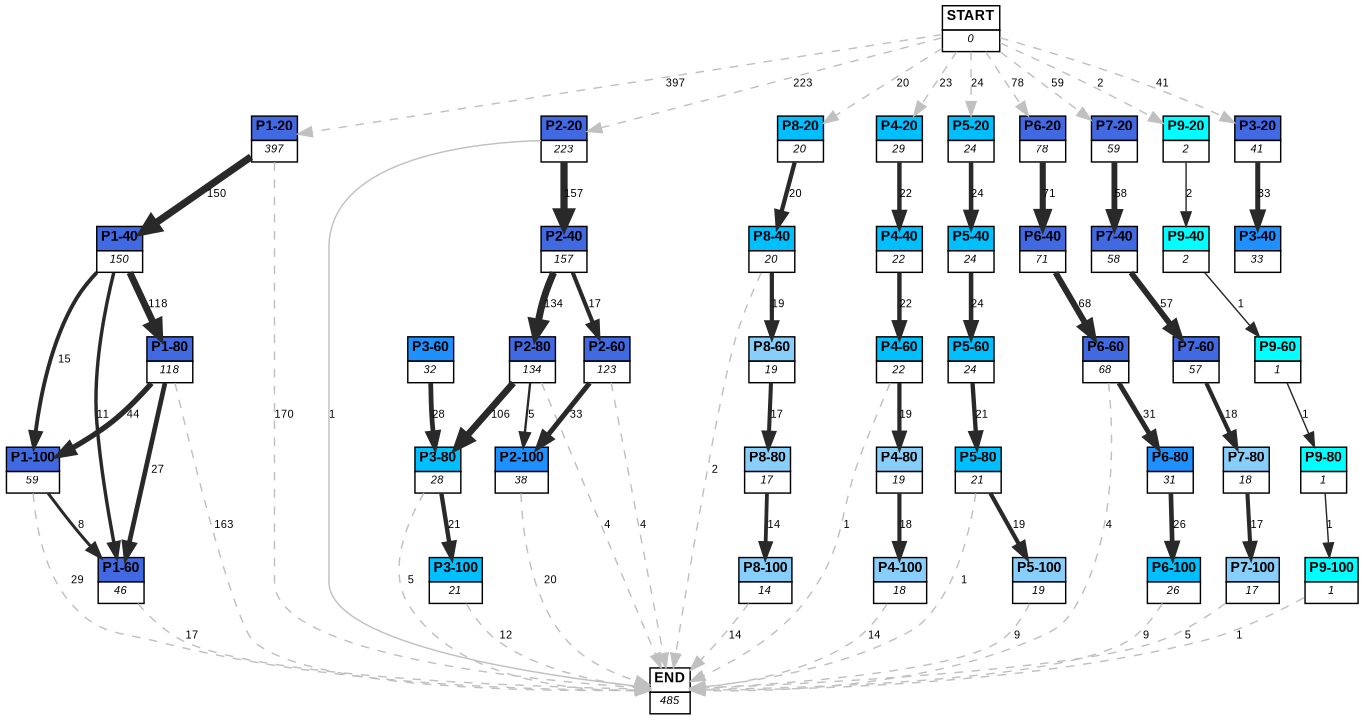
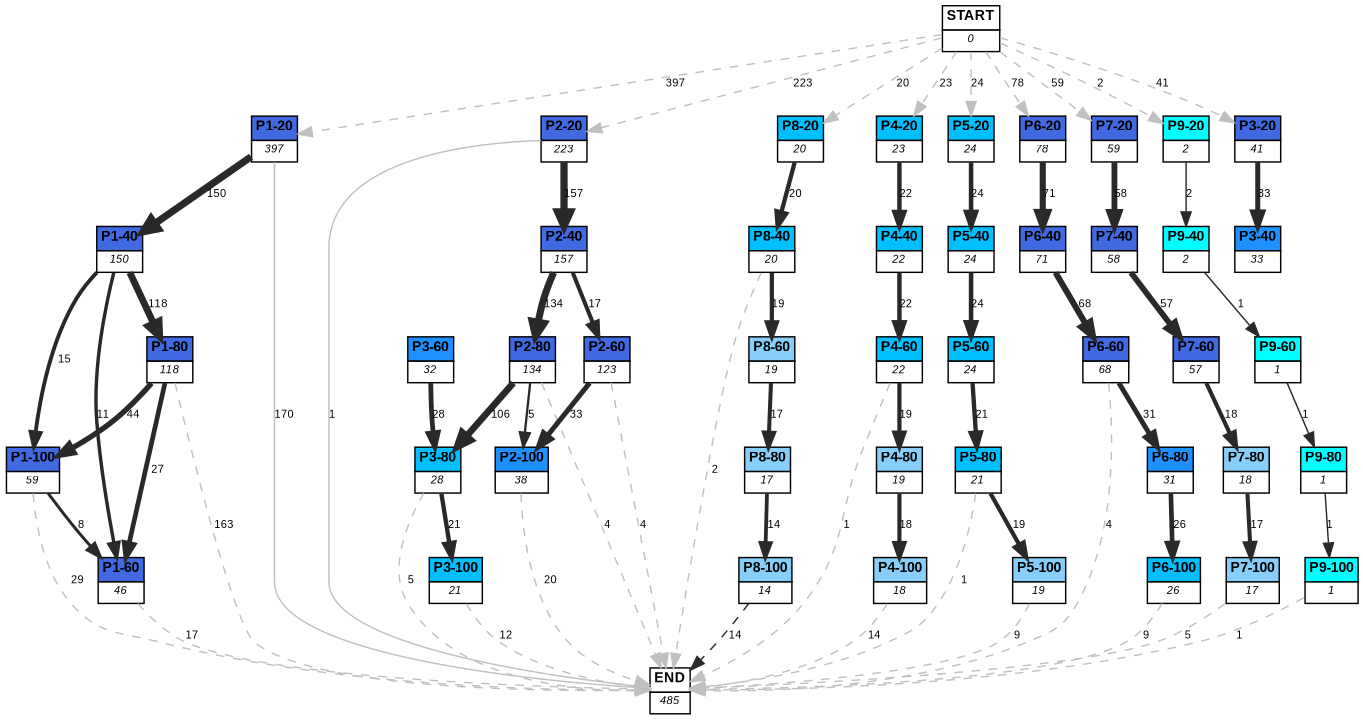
node "P4-20": text "29" -> "23"
edge "P1-20" -> "END": style dashed -> solid
edge "P8-100" -> "END": color grey -> grey16
